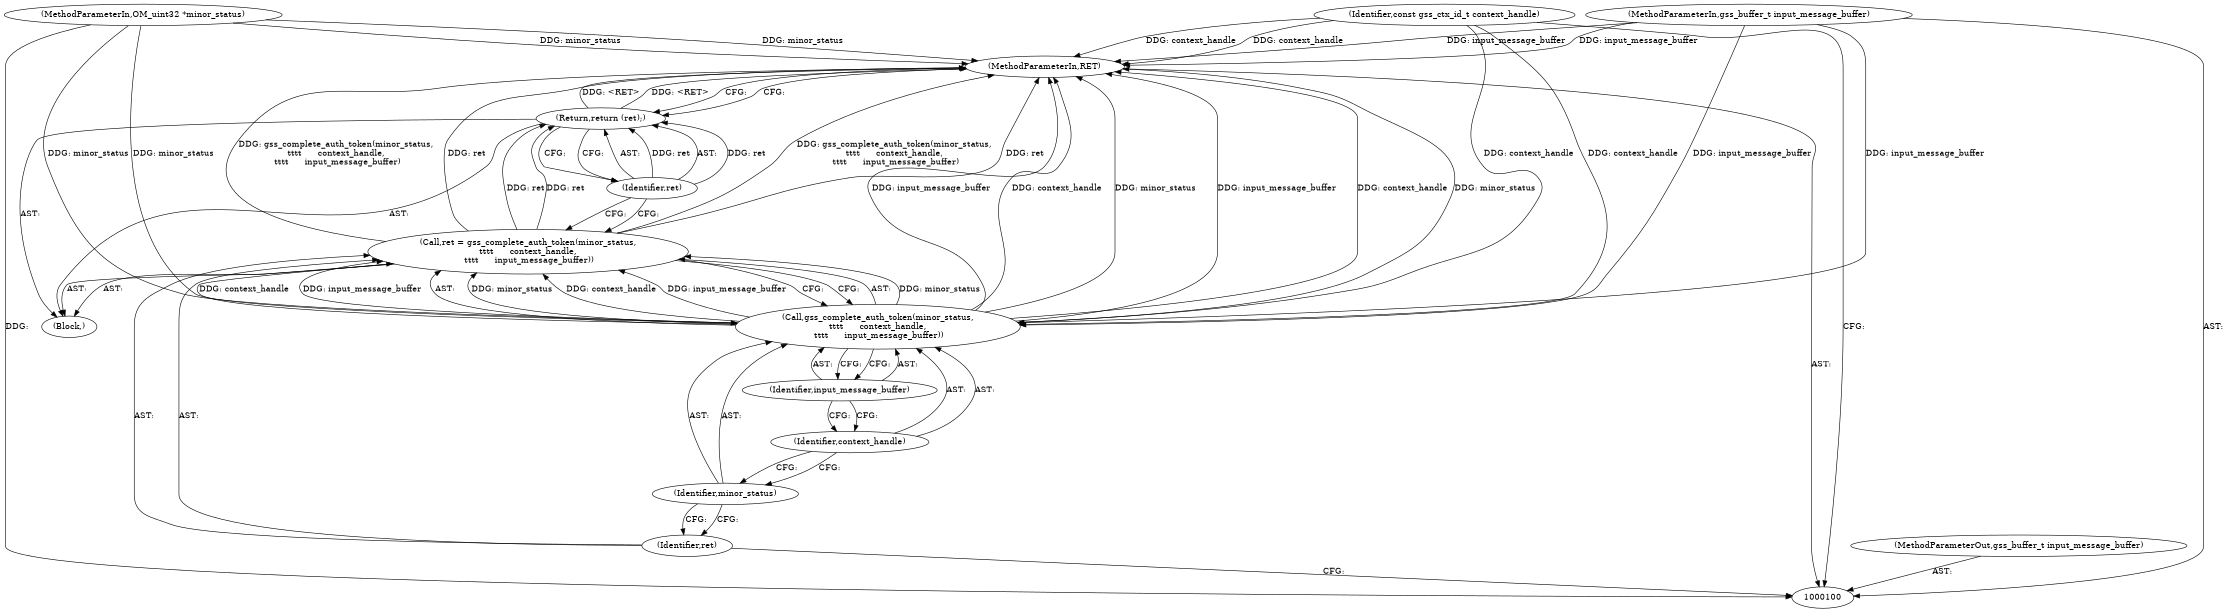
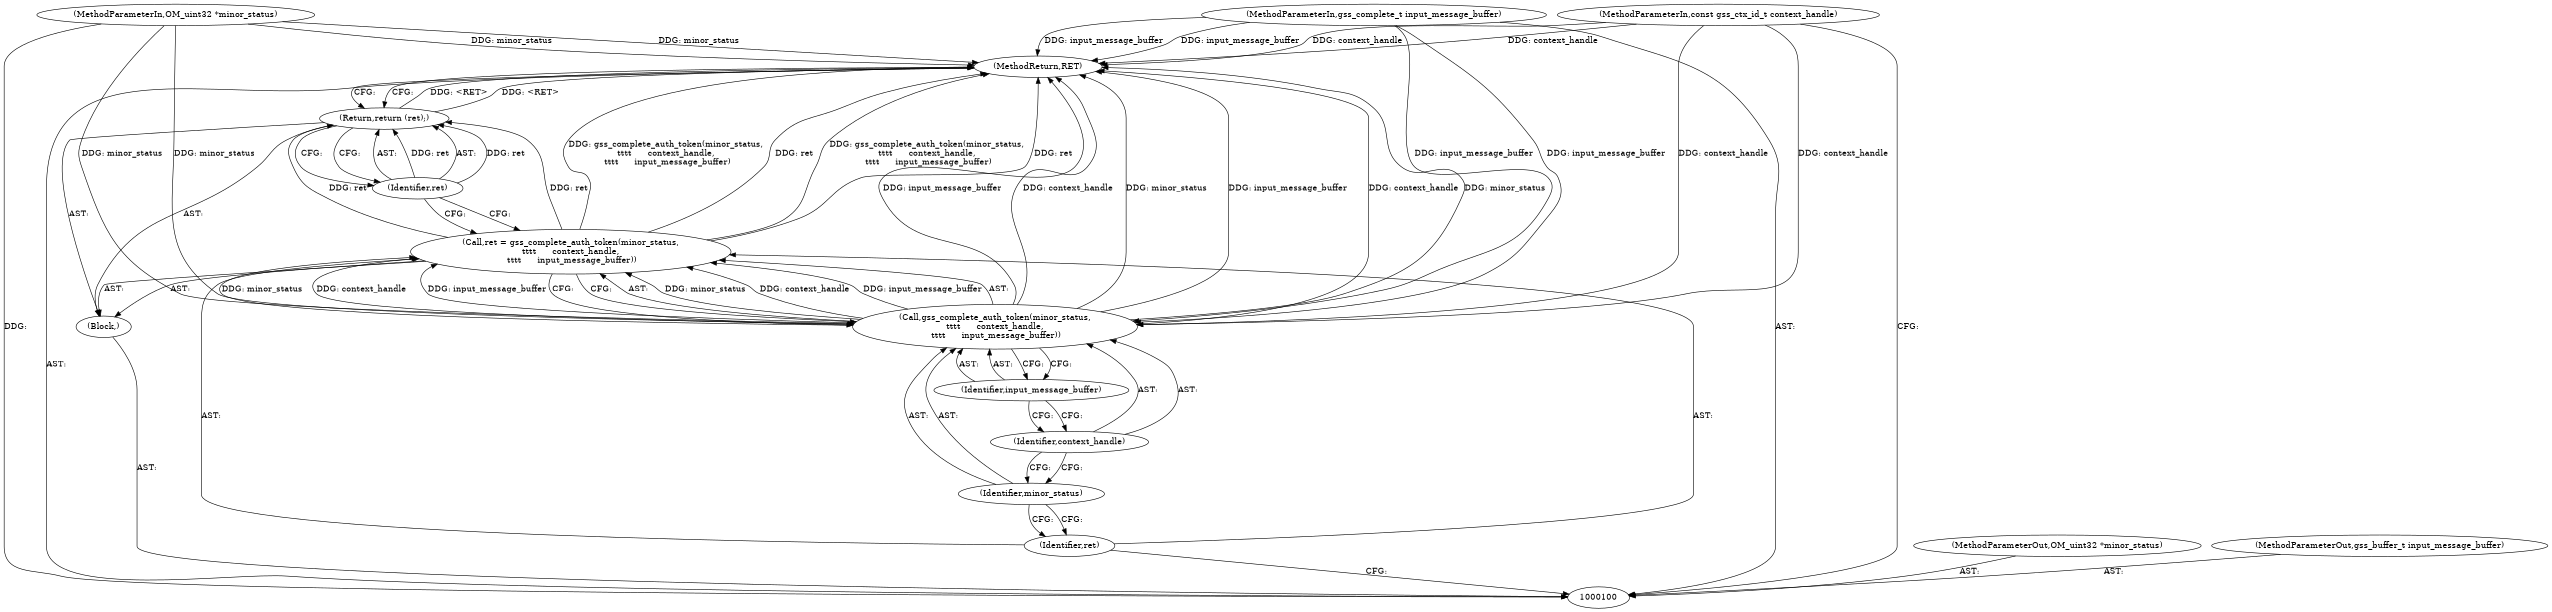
node "(Identifier,const gss_ctx_id_t context_handle)": label "(Identifier,const gss_ctx_id_t context_handle)" -> "(MethodParameterIn,const gss_ctx_id_t context_handle)"
node "(MethodParameterIn,gss_buffer_t input_message_buffer)": label "(MethodParameterIn,gss_buffer_t input_message_buffer)" -> "(MethodParameterIn,gss_complete_t input_message_buffer)"
node "(MethodParameterIn,RET)": label "(MethodParameterIn,RET)" -> "(MethodReturn,RET)"
node "(MethodParameterOut,OM_uint32 *minor_status)": added
edge "(Block,)" -> "1000100": added, label "AST:"
